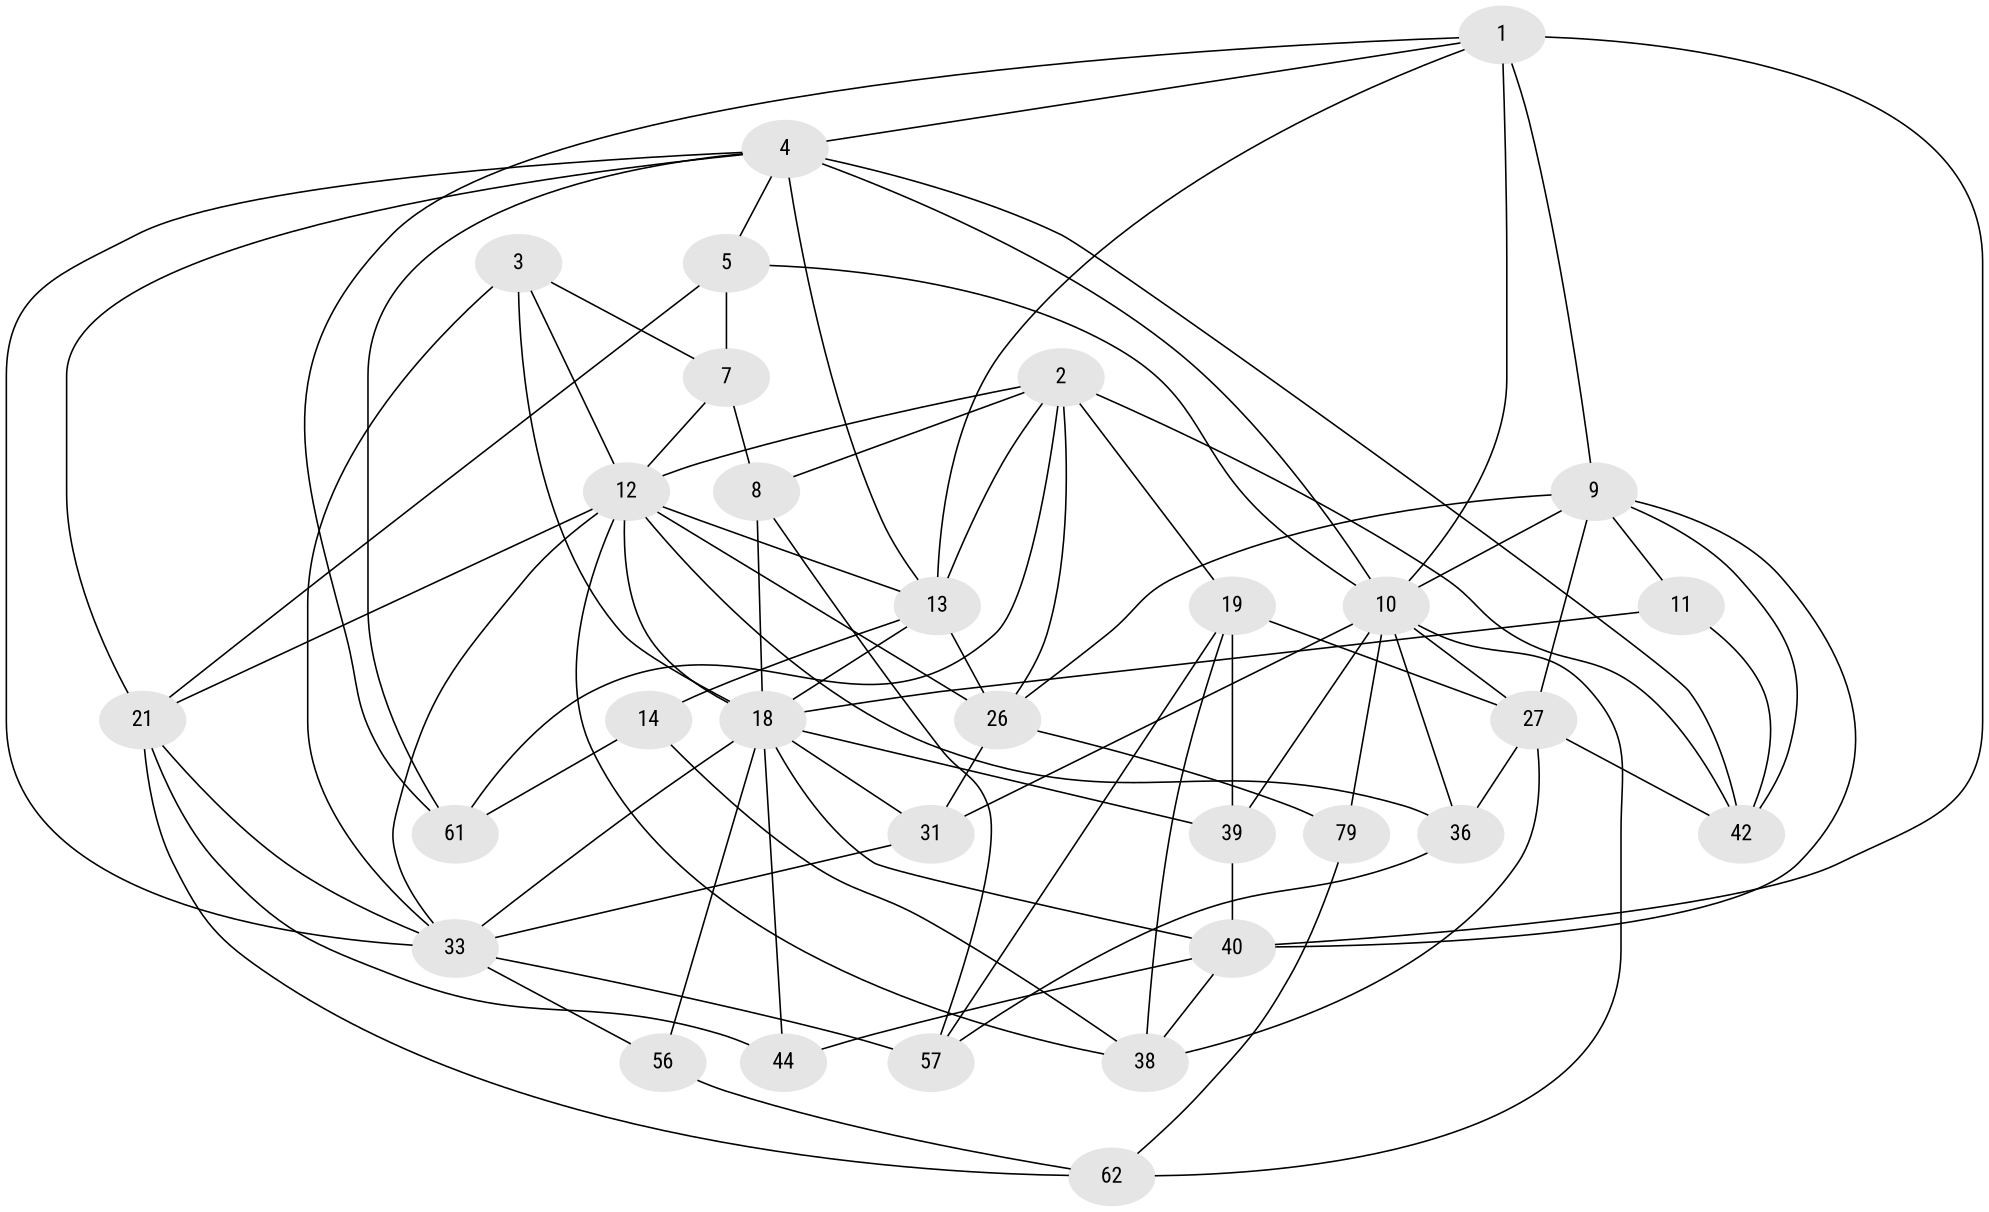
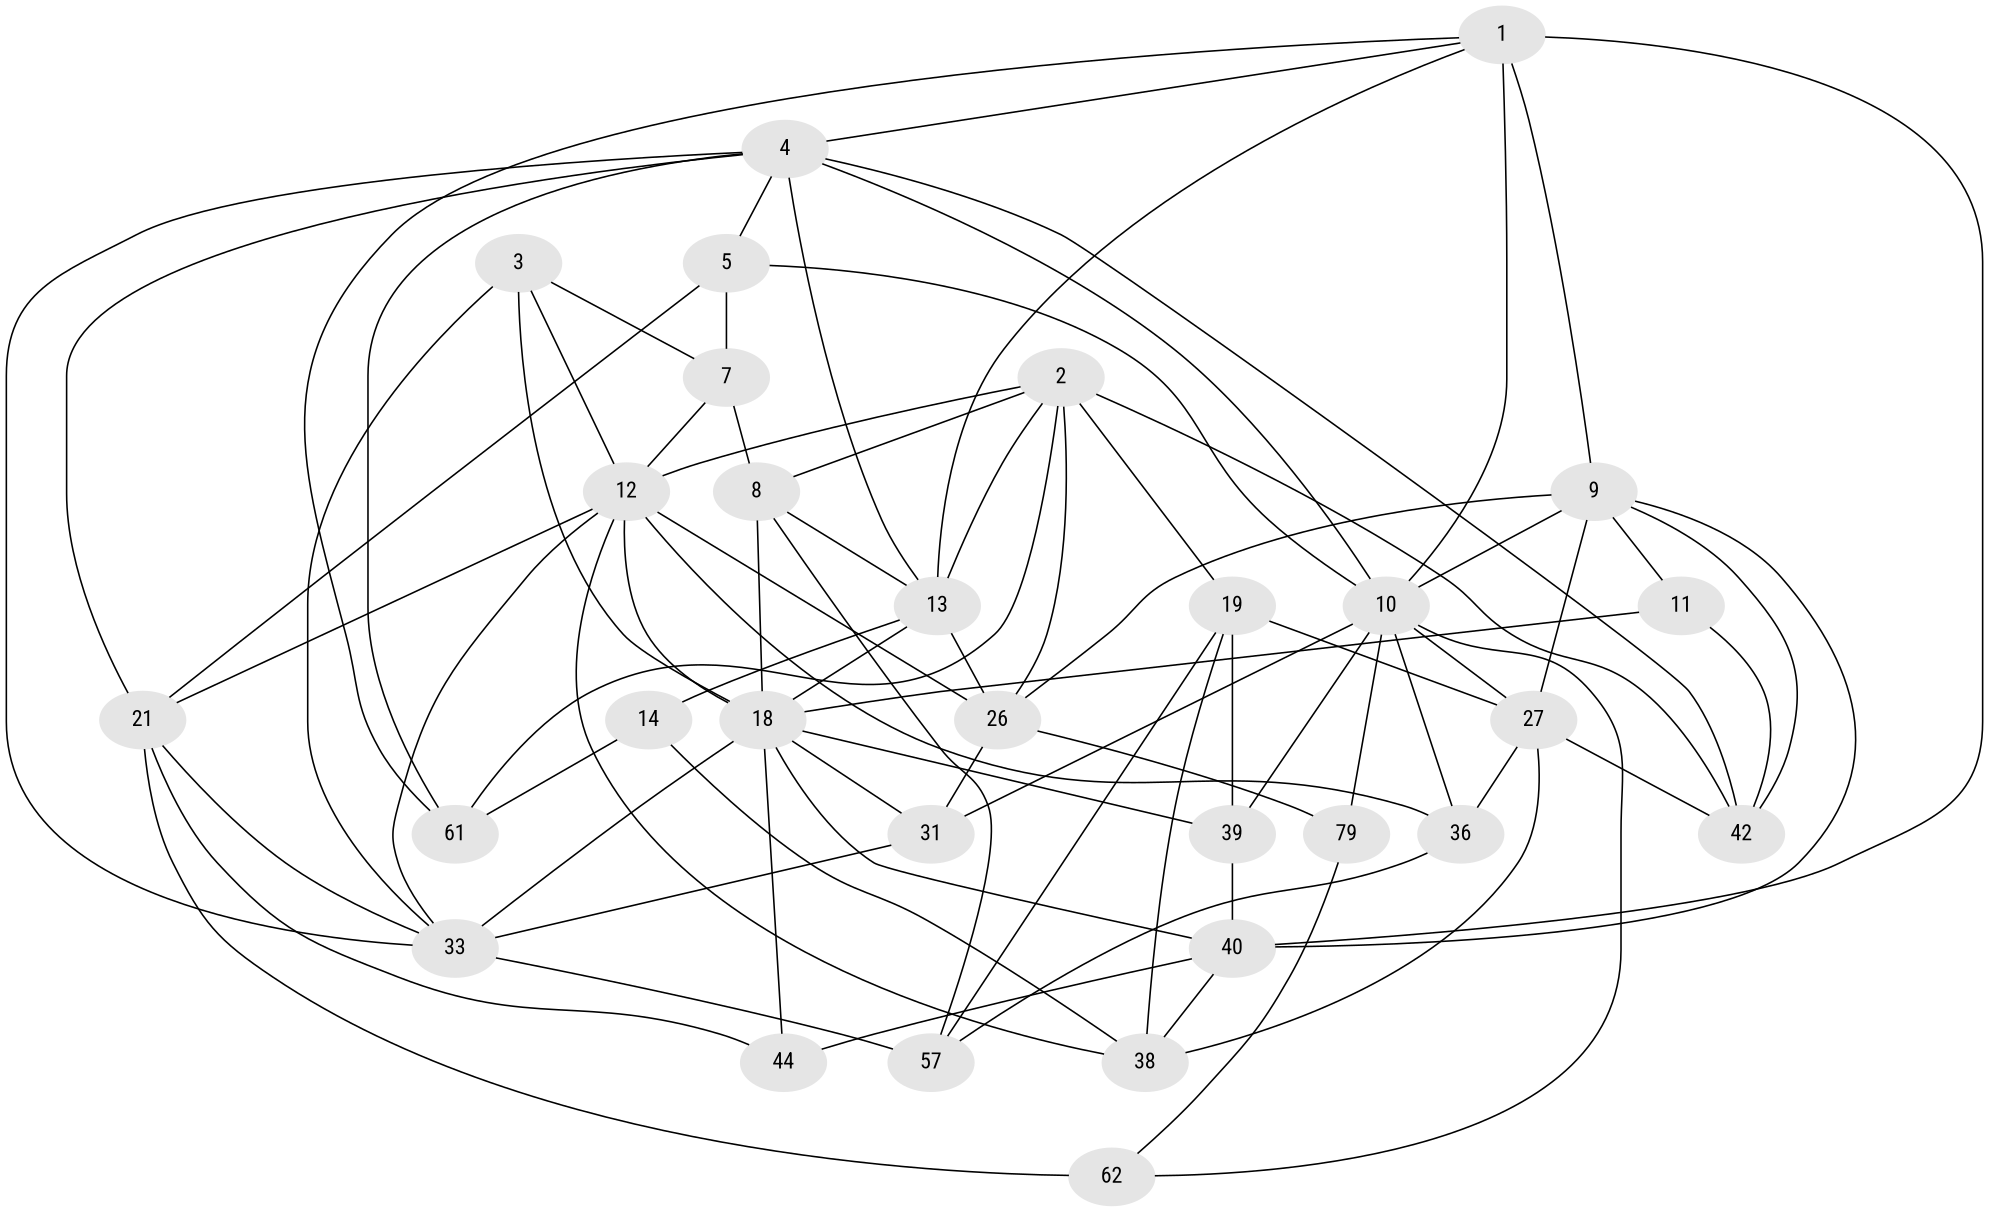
edge "12" -- "13": now "8" -- "13"
node "56": removed
